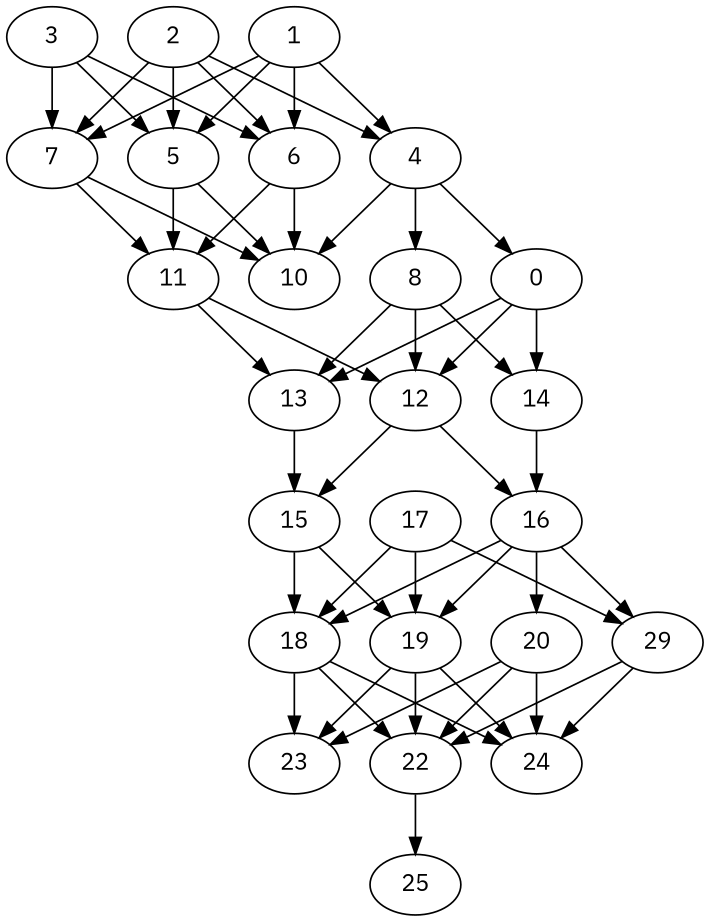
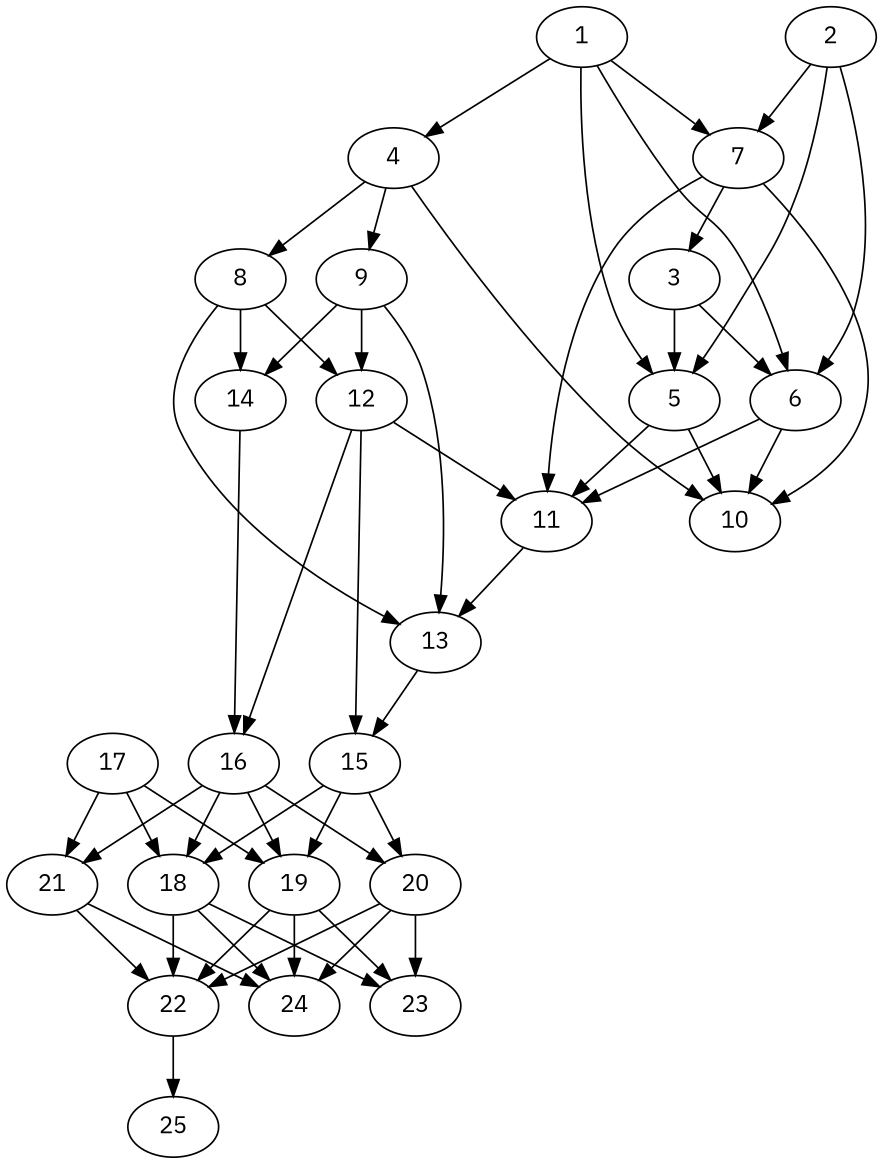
edge "3" -> "7": reversed
edge "2" -> "4": removed
node "0": label "0" -> "9"
edge "11" -> "12": reversed
node "29": label "29" -> "21"
edge "15" -> "20": added
